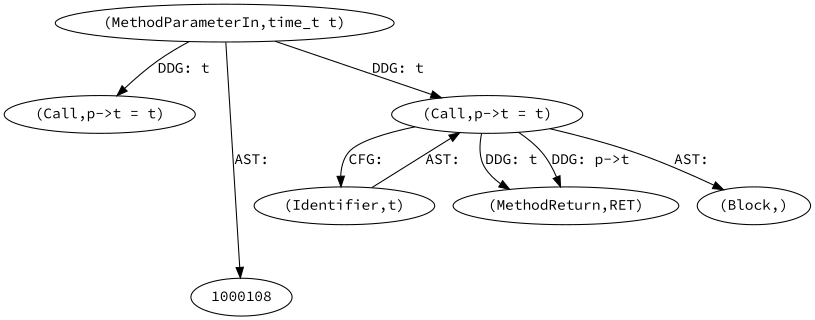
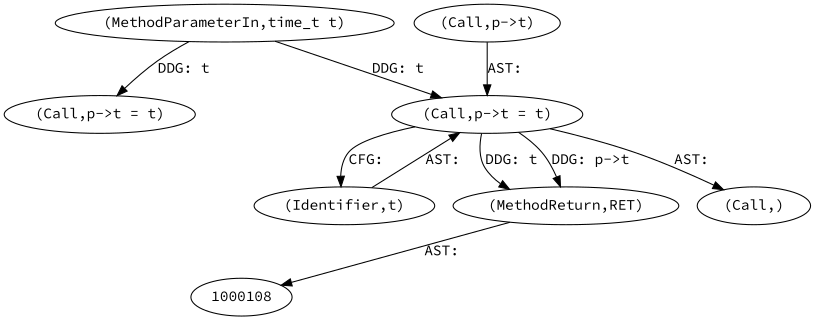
node "(Call,p->t)": added
edge "(MethodParameterIn,time_t t)" -> "1000108": now "(MethodReturn,RET)" -> "1000108"
node "(Block,)": label "(Block,)" -> "(Call,)"
